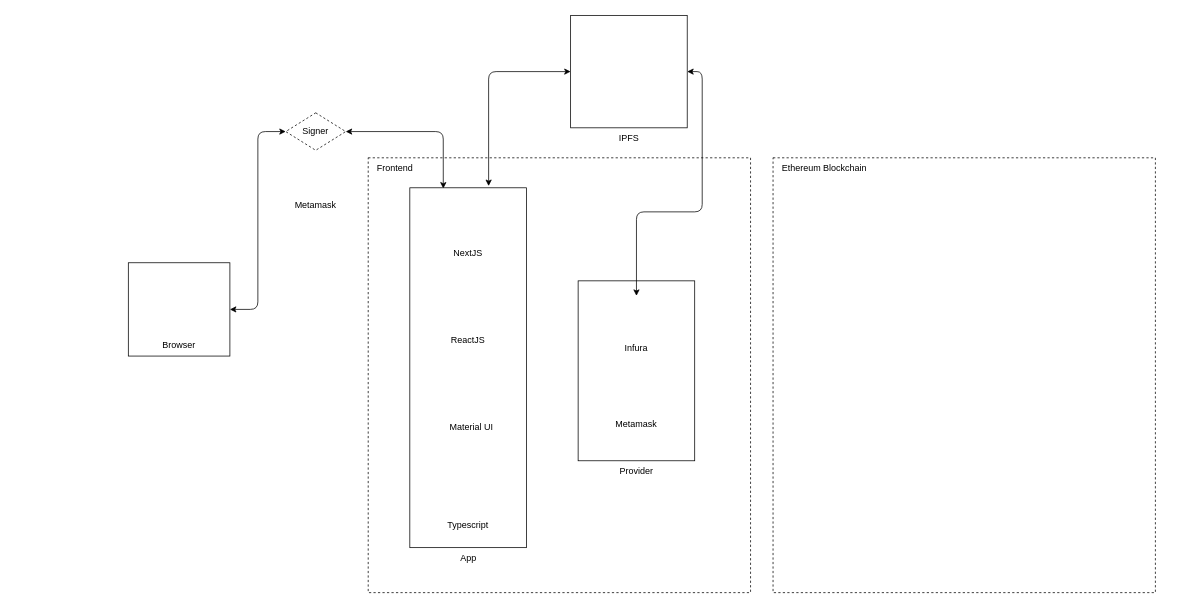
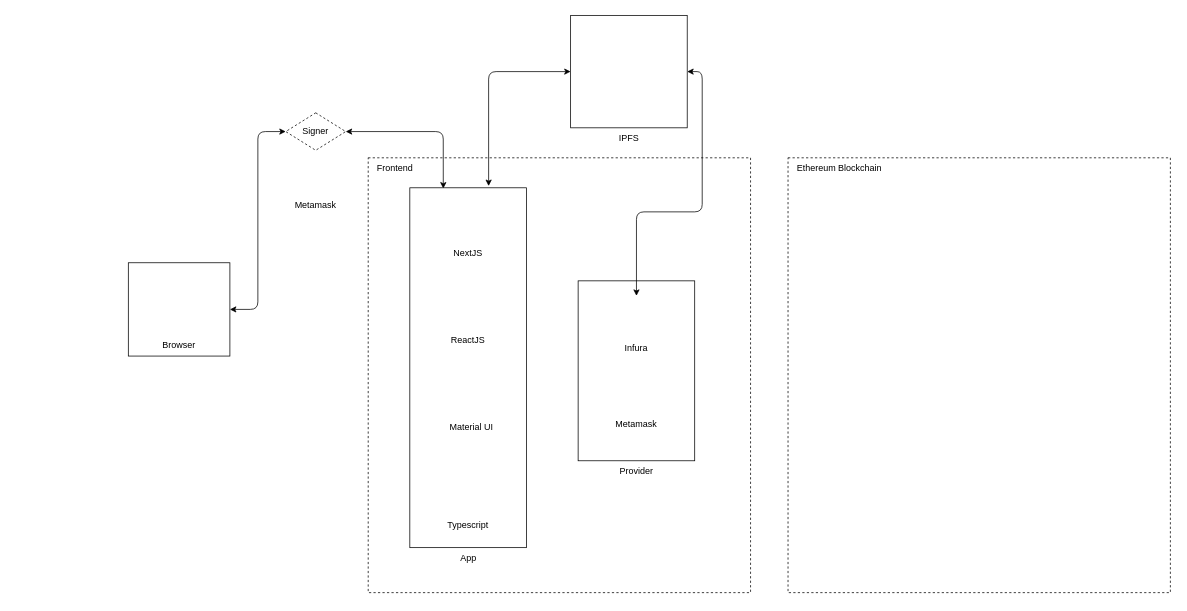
node "Ethereum Blockchain": moved (964, 375) -> (979, 375)
